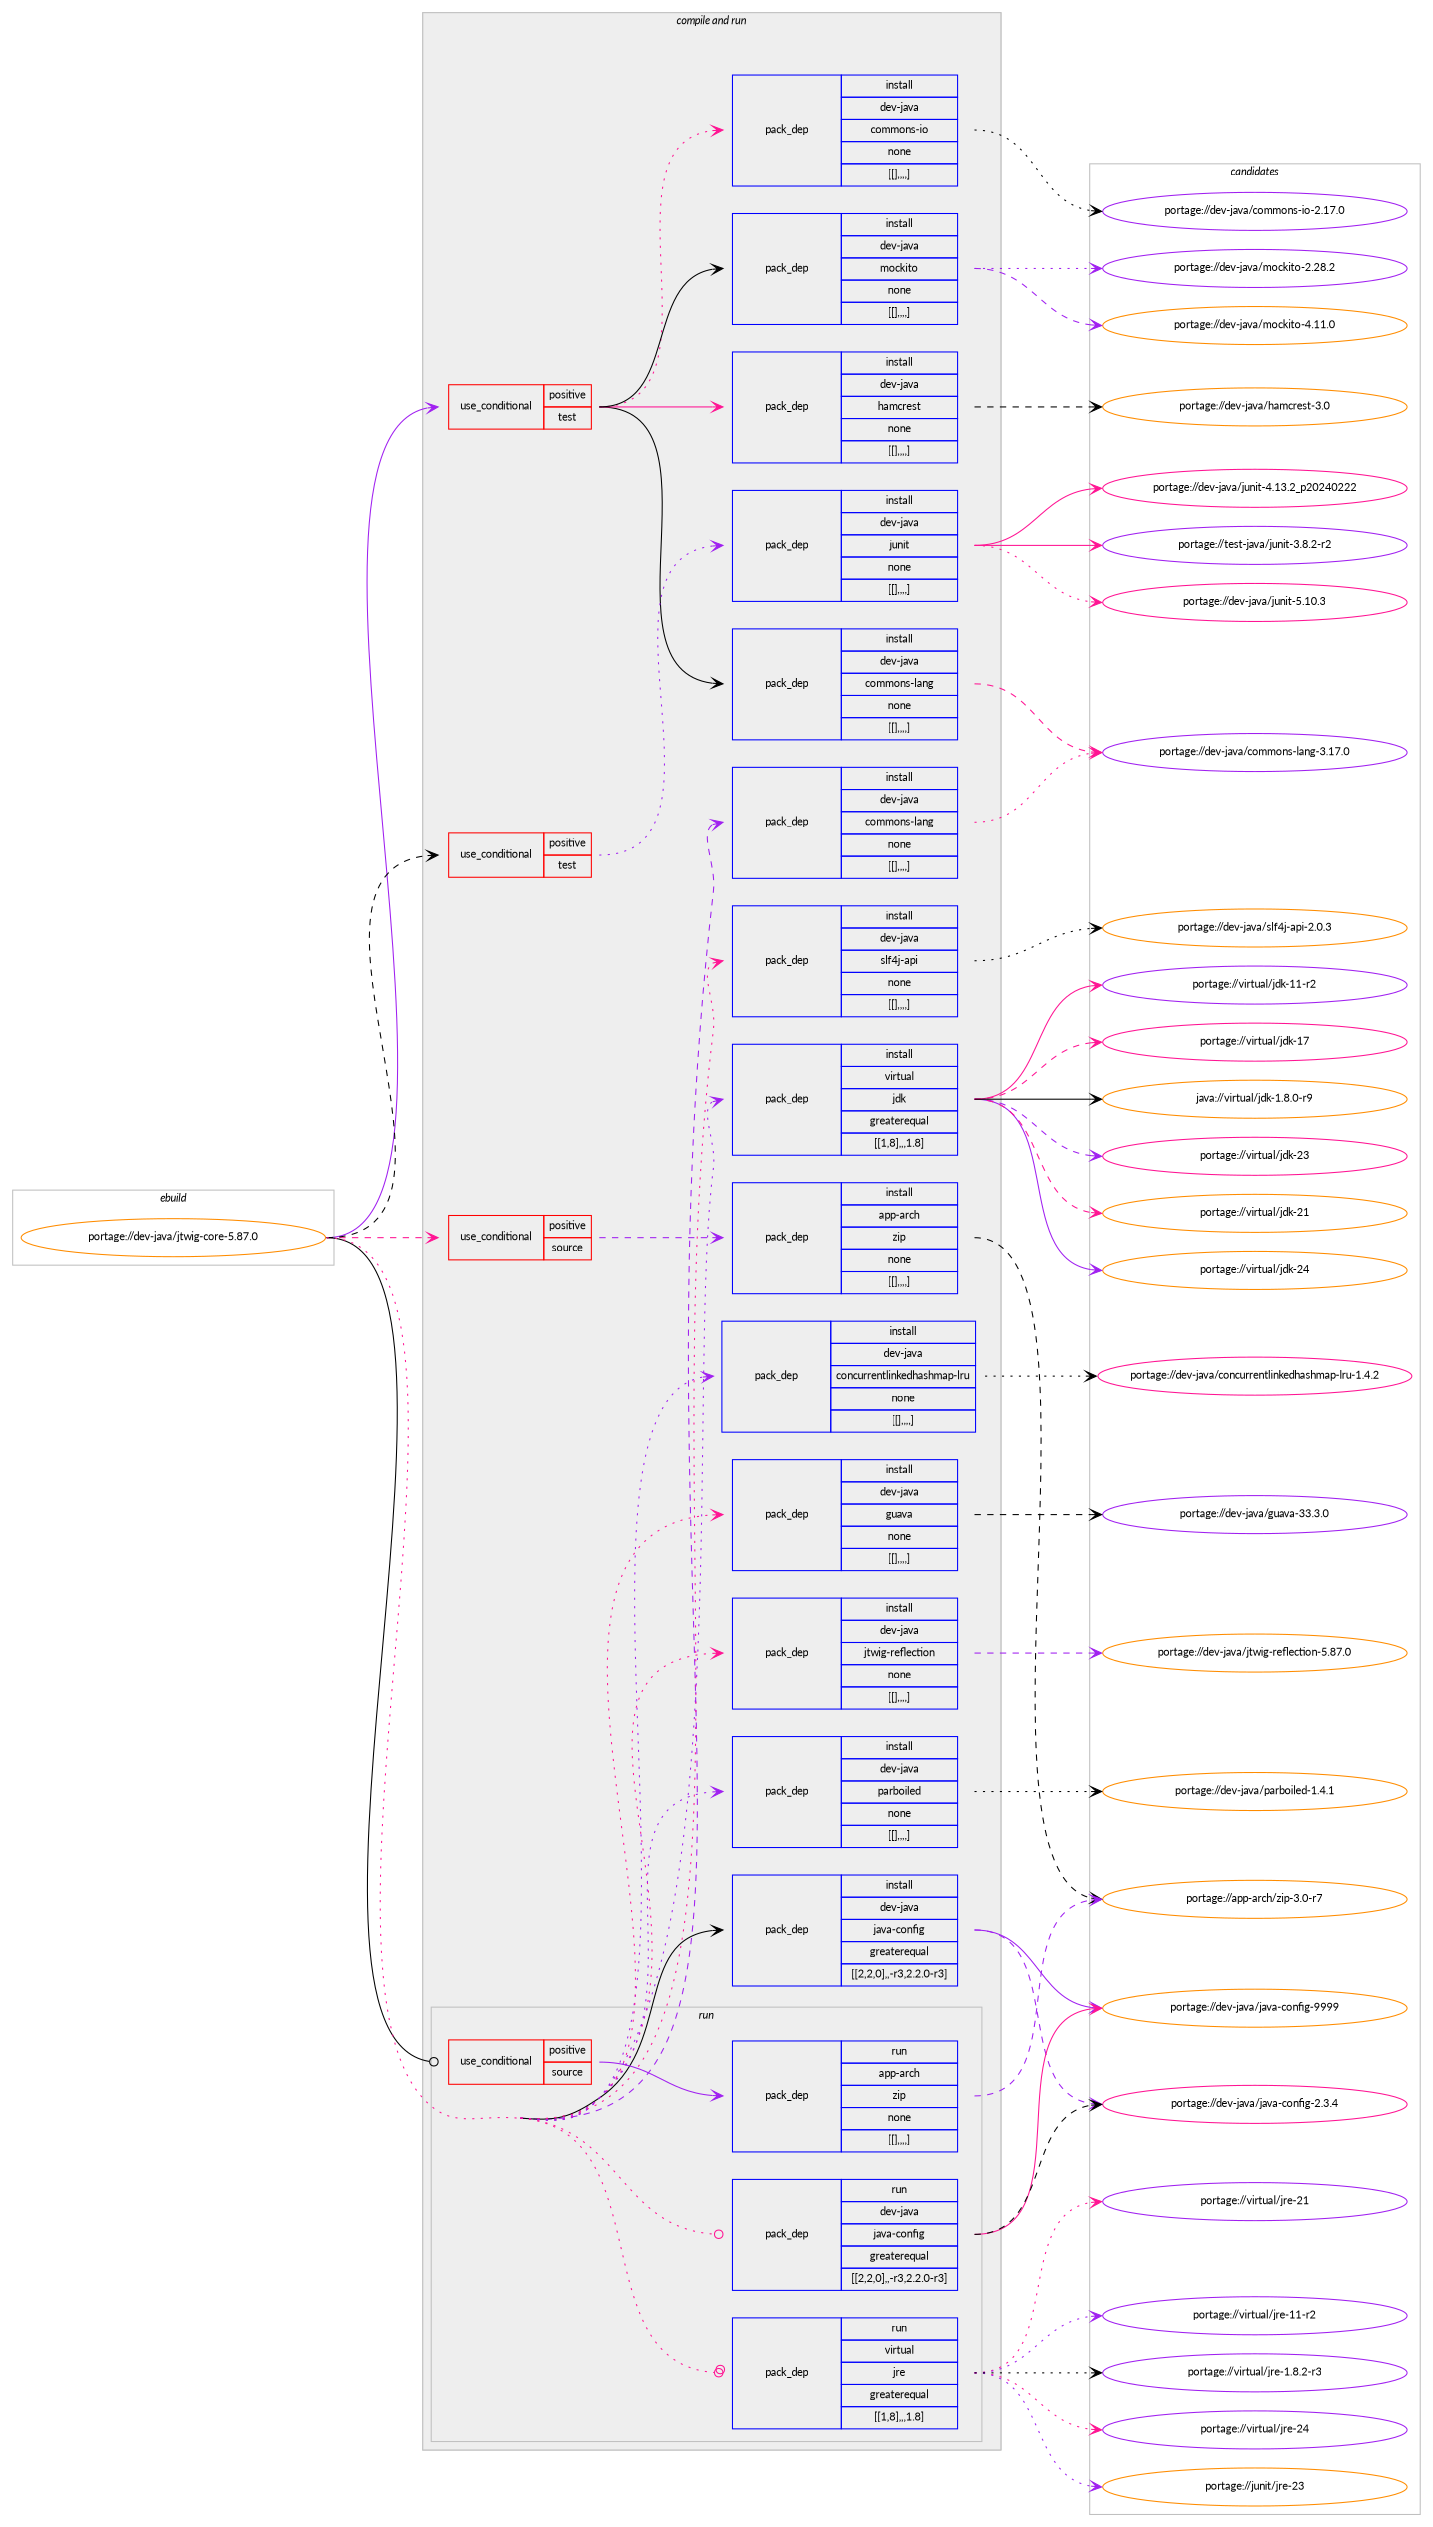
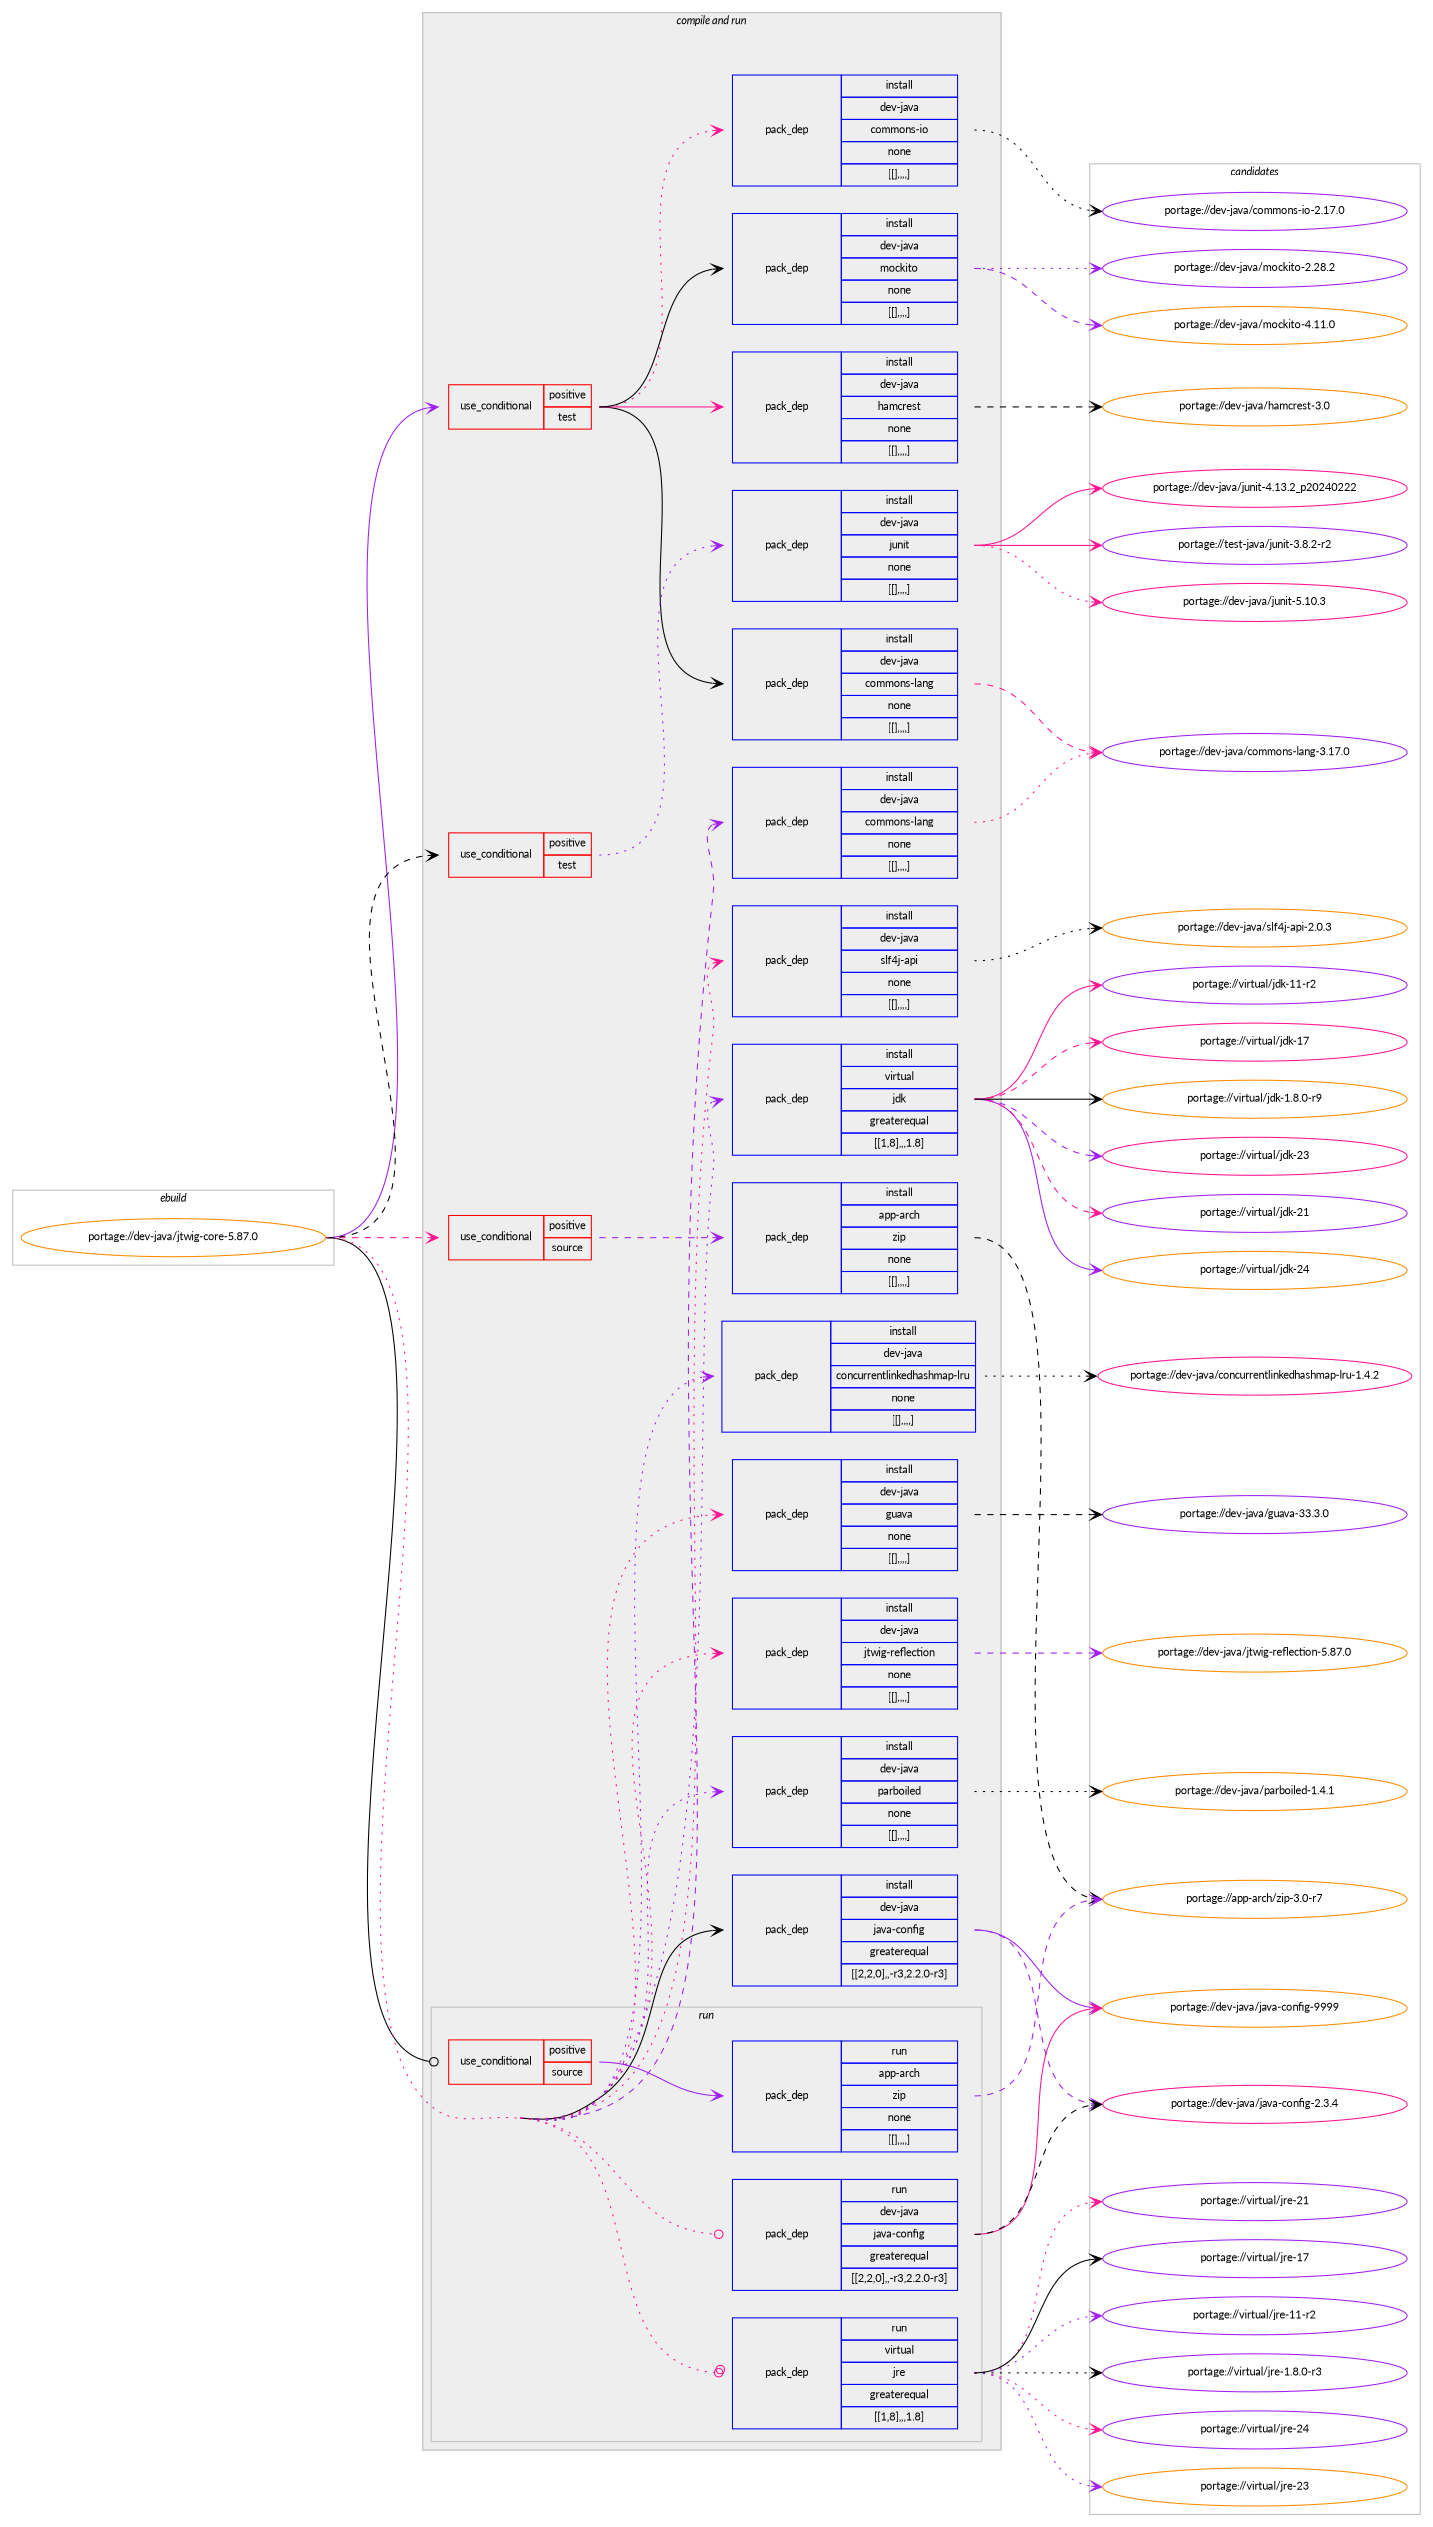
node "java://virtual/jdk-1.8.0-r9": label "java://virtual/jdk-1.8.0-r9" -> "portage://virtual/jdk-1.8.0-r9"
node "portage://virtual/jdk-21": color darkorange -> purple
node "portage://virtual/jre-17": added
node "portage://virtual/jre-1.8.2-r3": label "portage://virtual/jre-1.8.2-r3" -> "portage://virtual/jre-1.8.0-r3"
node "portage://junit/jre-23": label "portage://junit/jre-23" -> "portage://virtual/jre-23"
